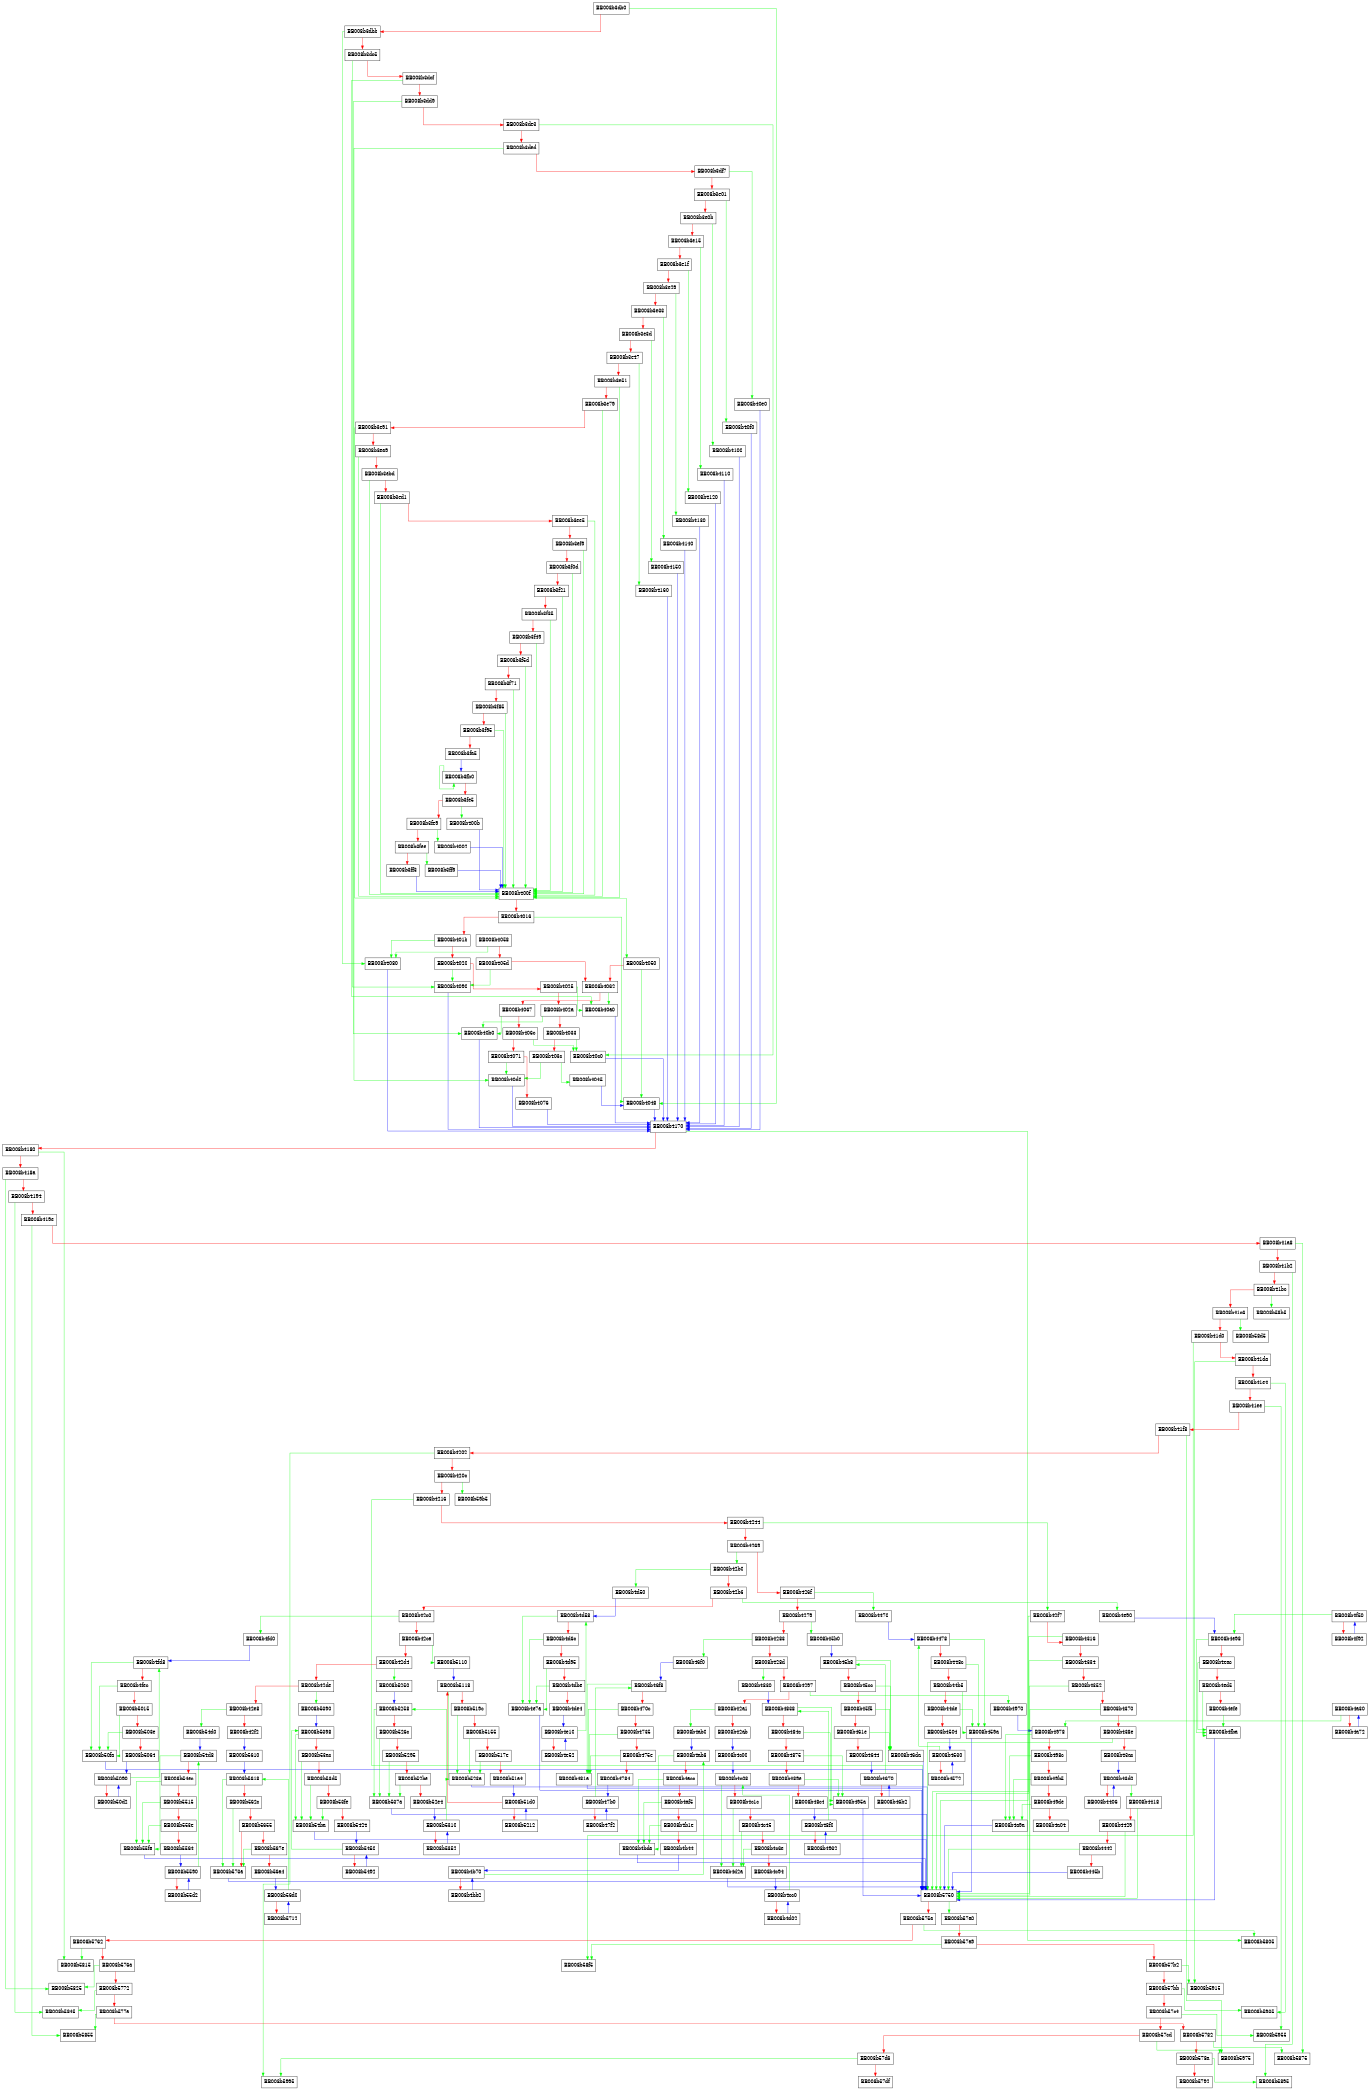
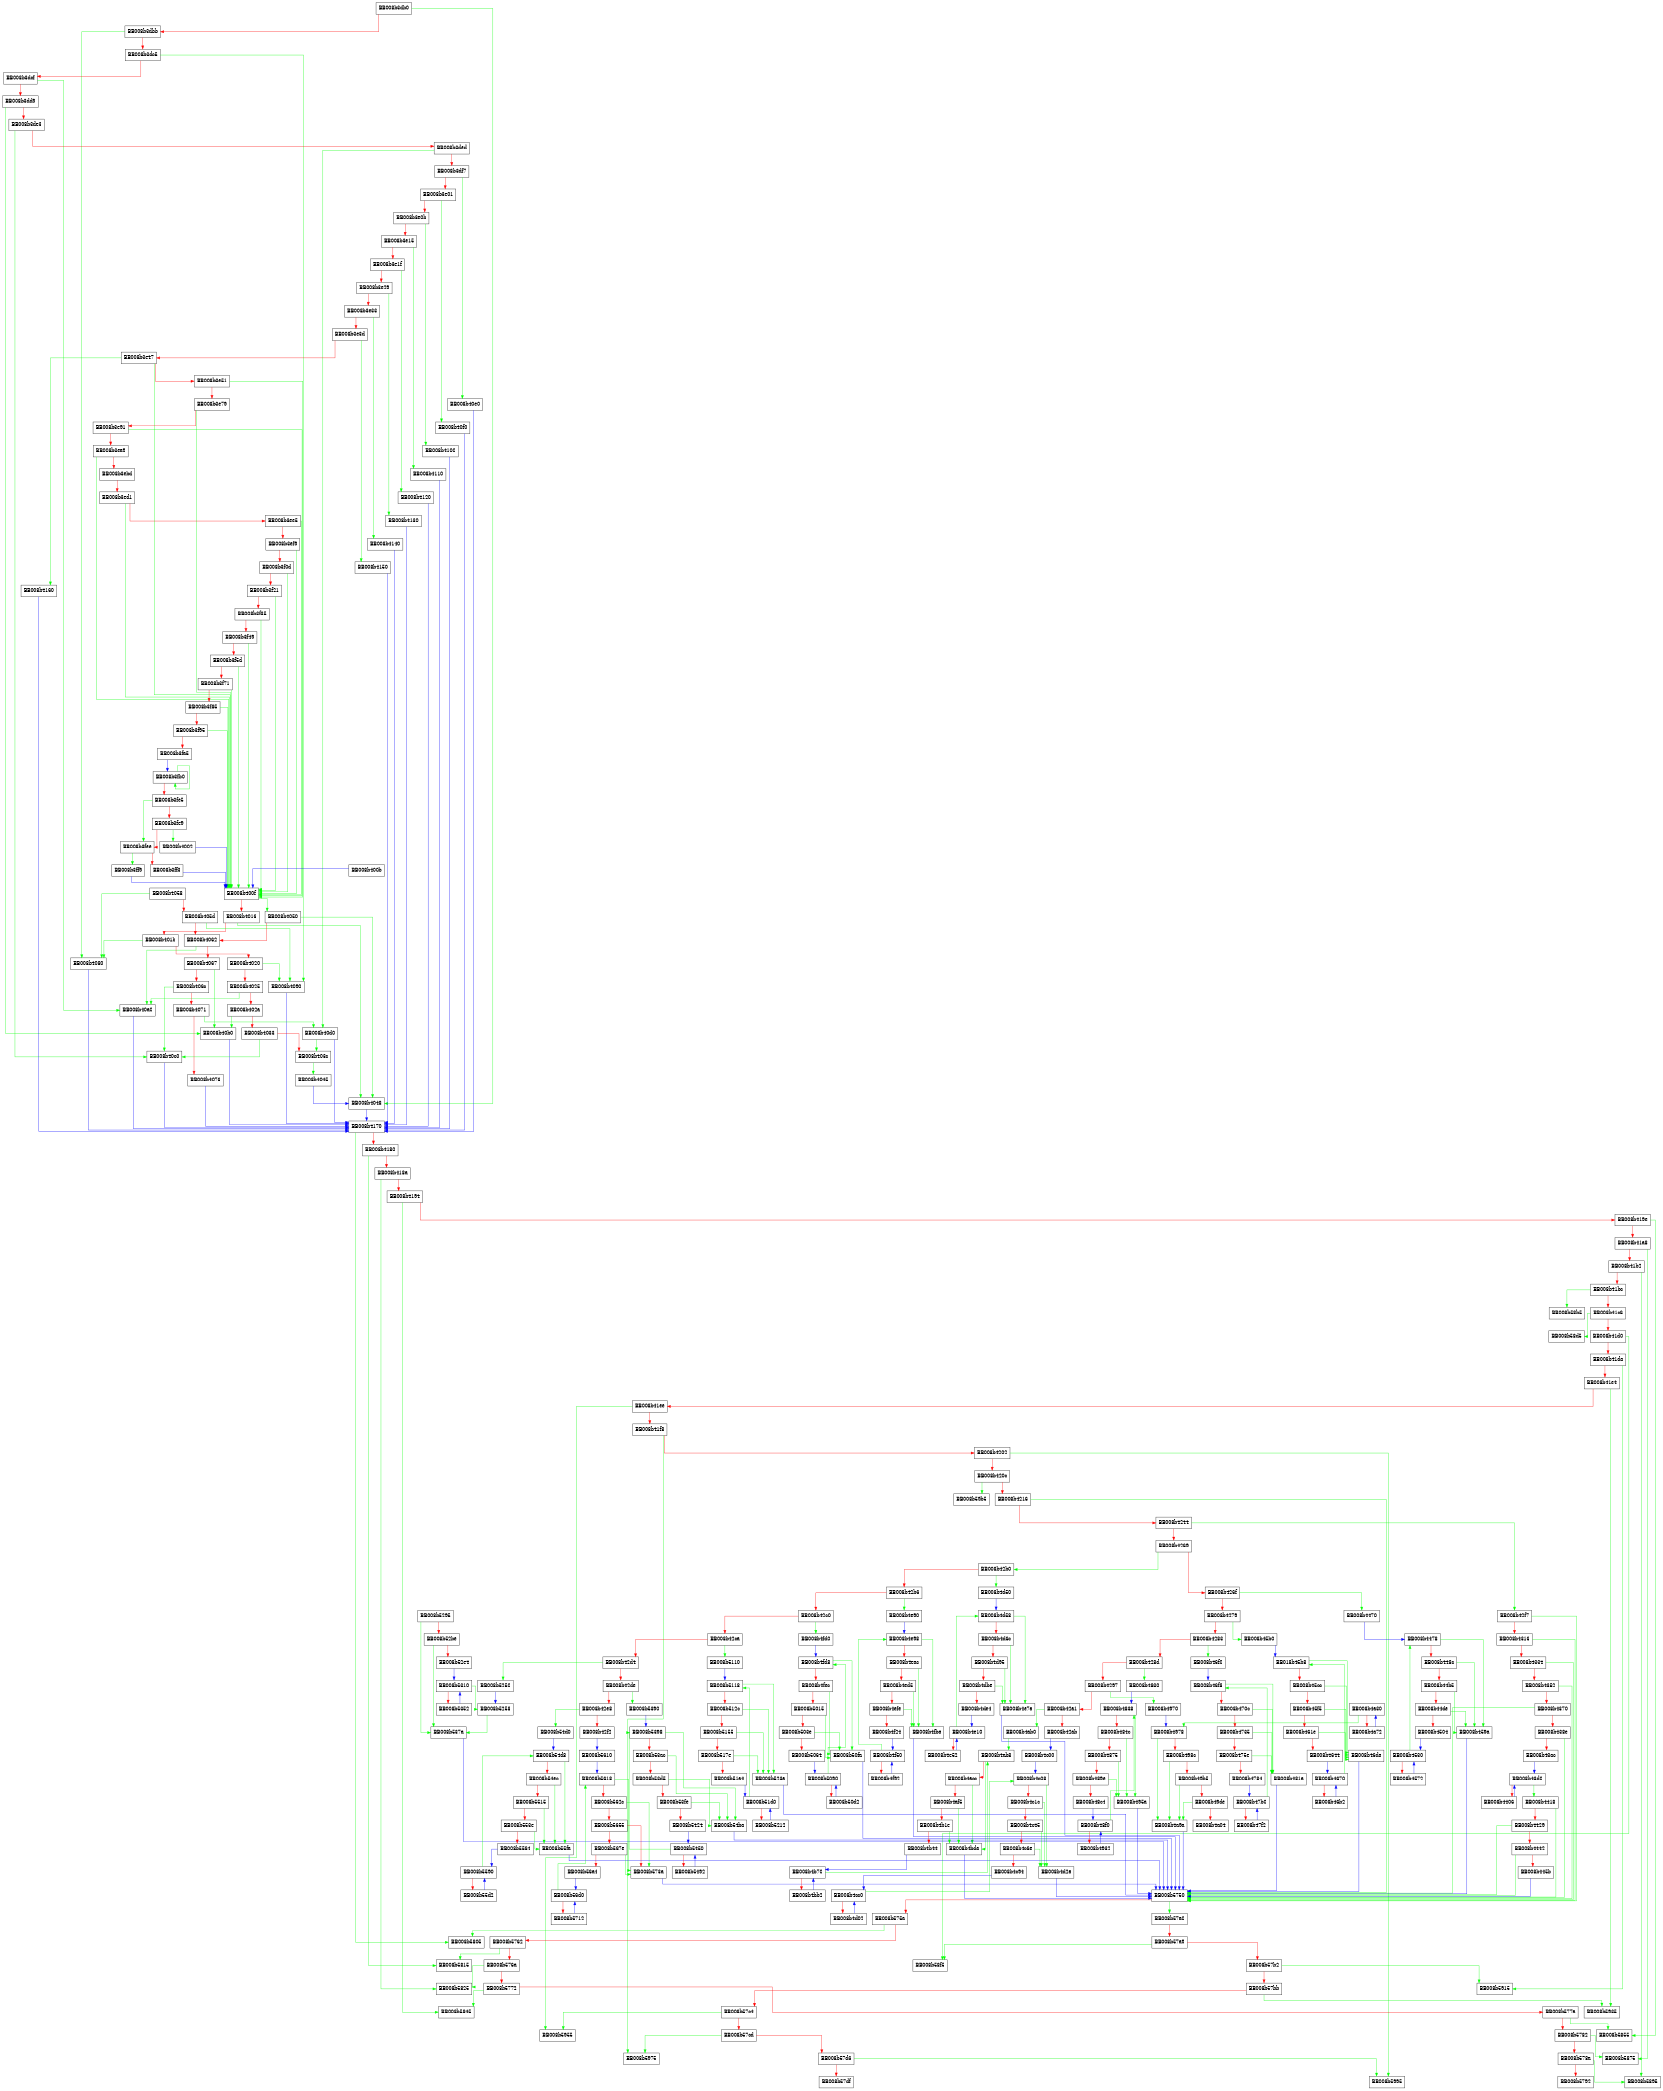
edge "BB008b3ebd" -> "BB008b400f": now "BB008b3e47" -> "BB008b400f"
edge "BB008b3fe5" -> "BB008b400b": now "BB008b3fe5" -> "BB008b3fee"
edge "BB008b403c" -> "BB008b40d0": reversed
node "BB008b45b8": label "BB008b45b8" -> "BB018b45b8"
node "BB008b519c": label "BB008b519c" -> "BB008b512c"
node "BB008b526c": removed
node "BB008b4f24": added
edge "BB008b4ab0" -> "BB008b4ab8": color blue -> green
edge "BB008b51d0" -> "BB008b5118": color red -> green
